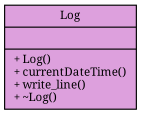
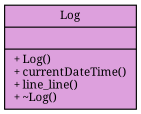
node "Log": text "+ write_line()" -> "+ line_line()"
